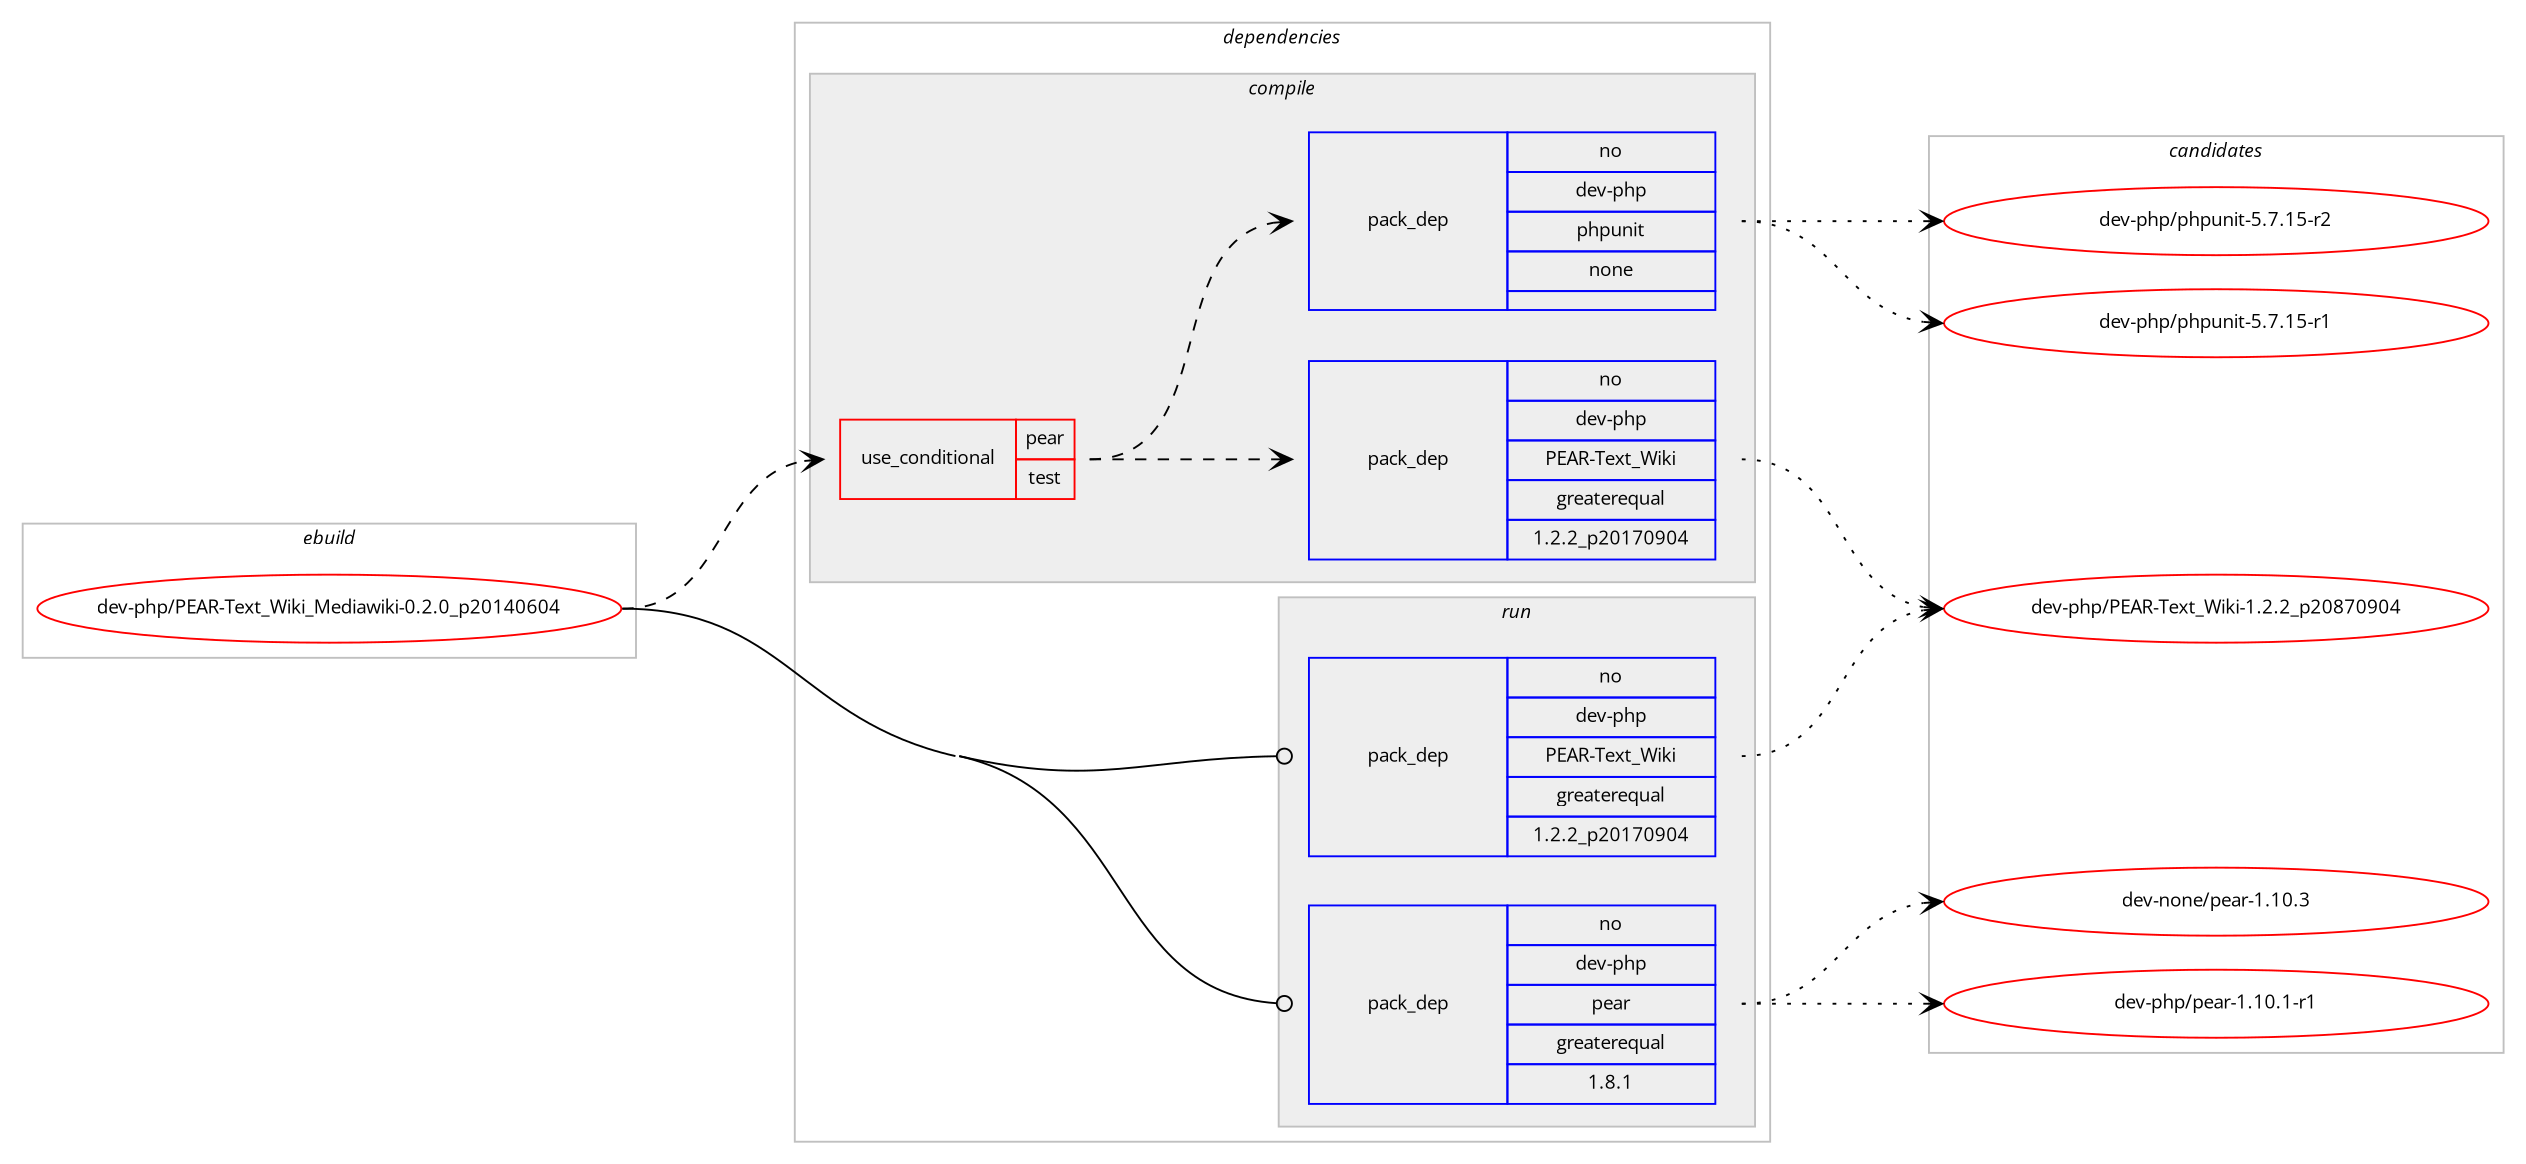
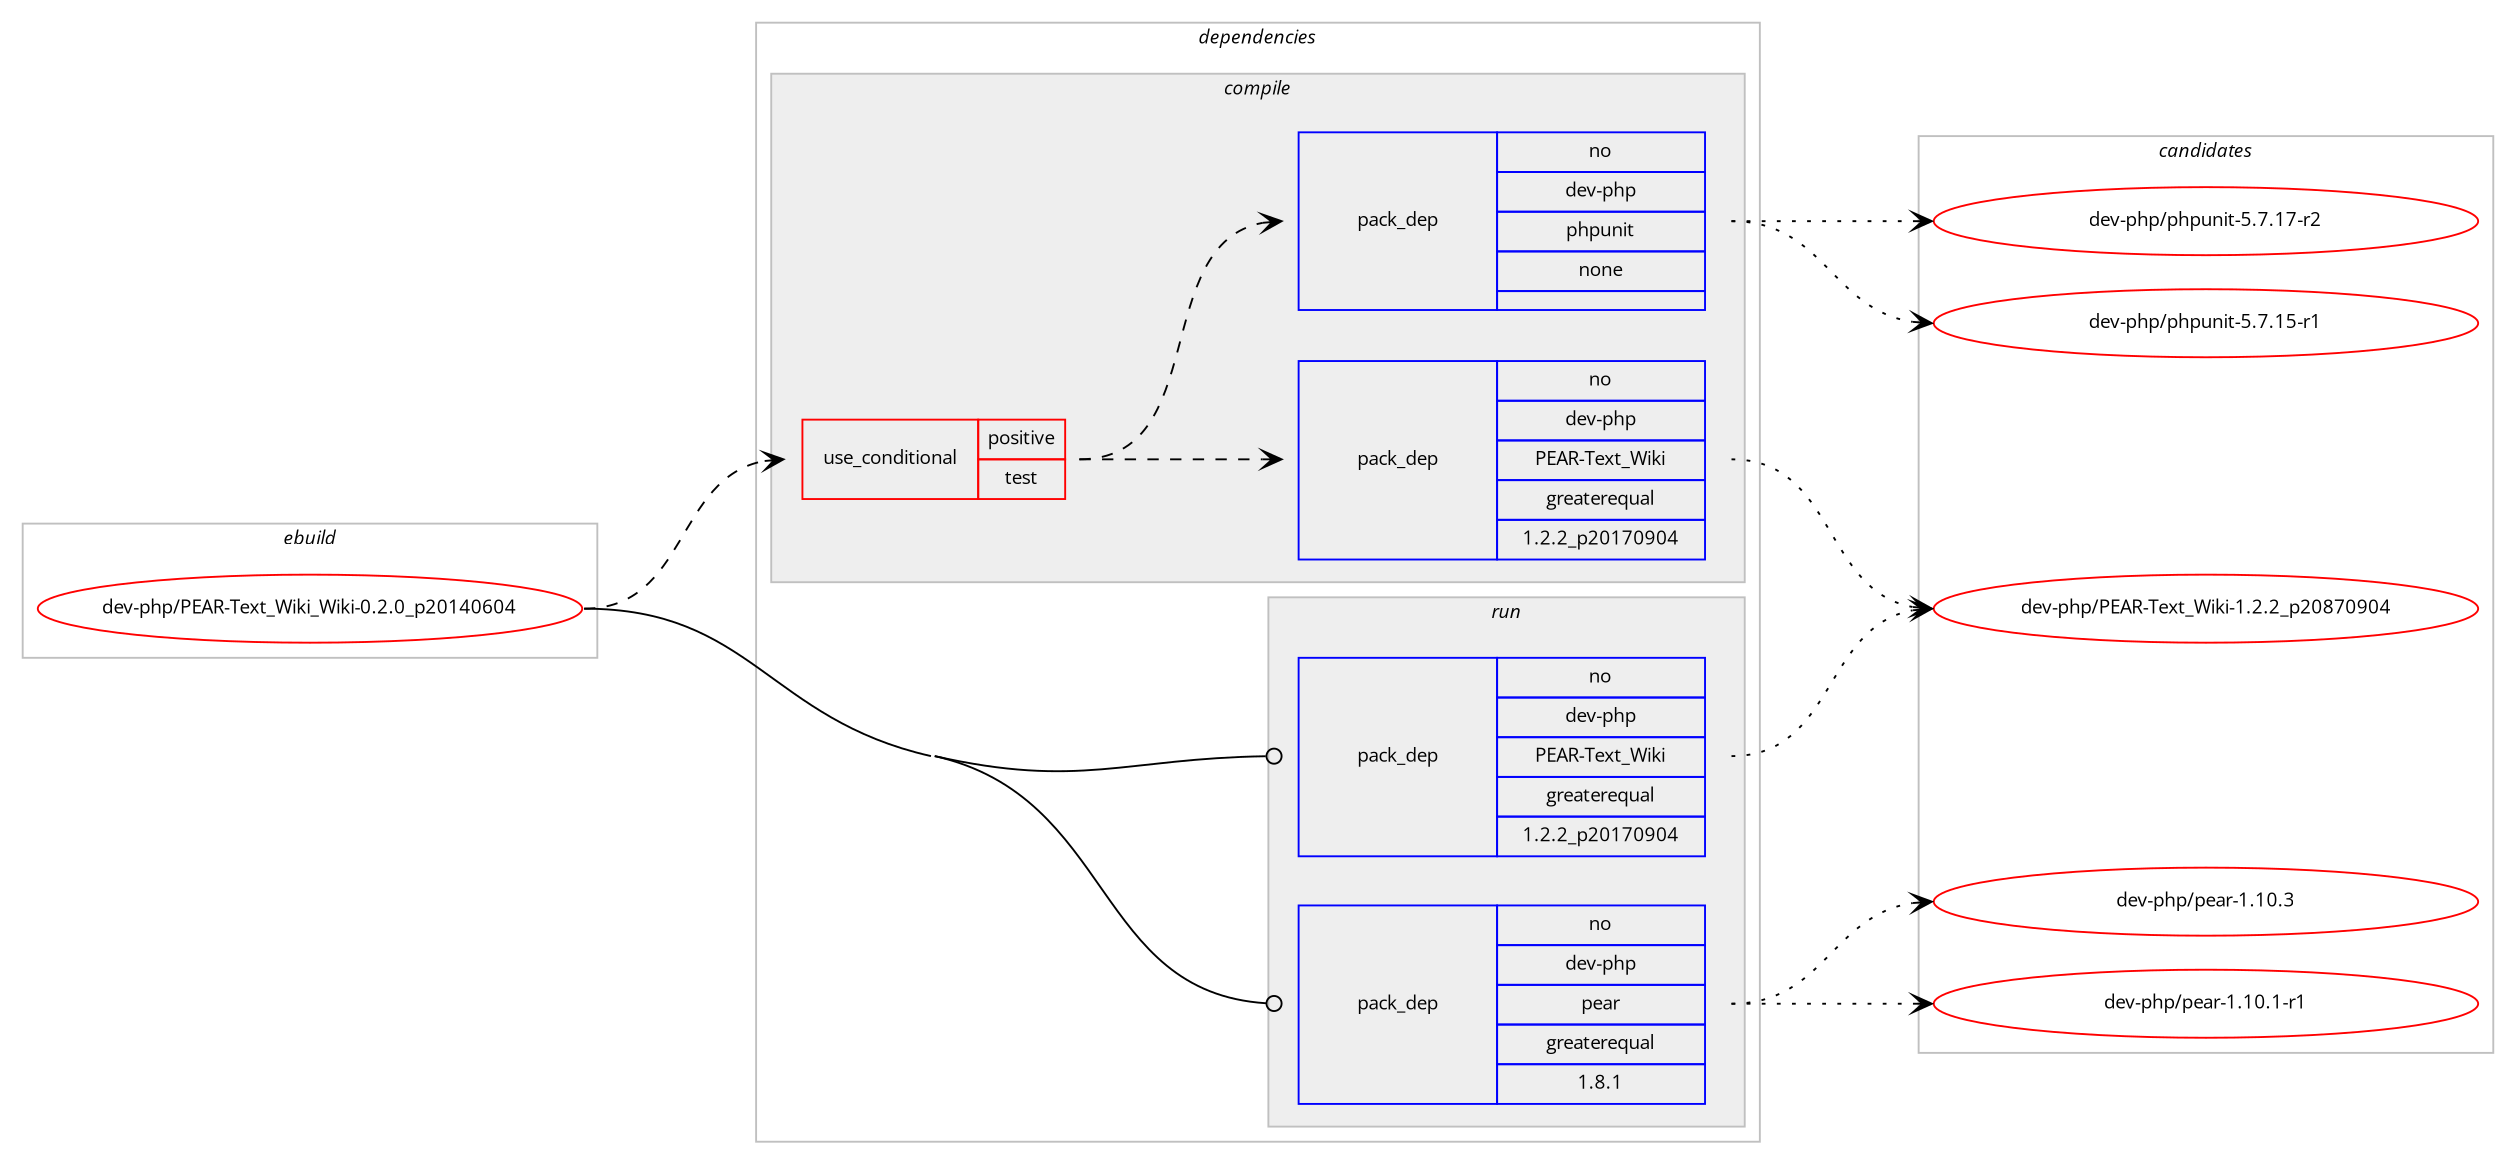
node "dev-php/phpunit-5.7.15-r2": label "dev-php/phpunit-5.7.15-r2" -> "dev-php/phpunit-5.7.17-r2"
node "use_conditional": text "pear" -> "positive"
node "dev-php/PEAR-Text_Wiki_Mediawiki-0.2.0_p20140604": label "dev-php/PEAR-Text_Wiki_Mediawiki-0.2.0_p20140604" -> "dev-php/PEAR-Text_Wiki_Wiki-0.2.0_p20140604"
node "dev-none/pear-1.10.3": label "dev-none/pear-1.10.3" -> "dev-php/pear-1.10.3"
